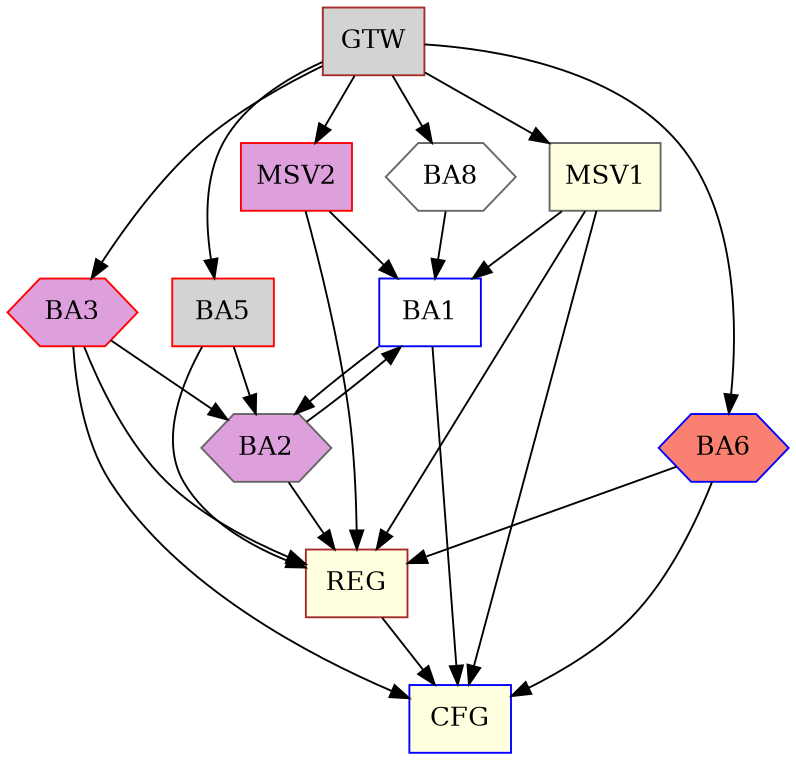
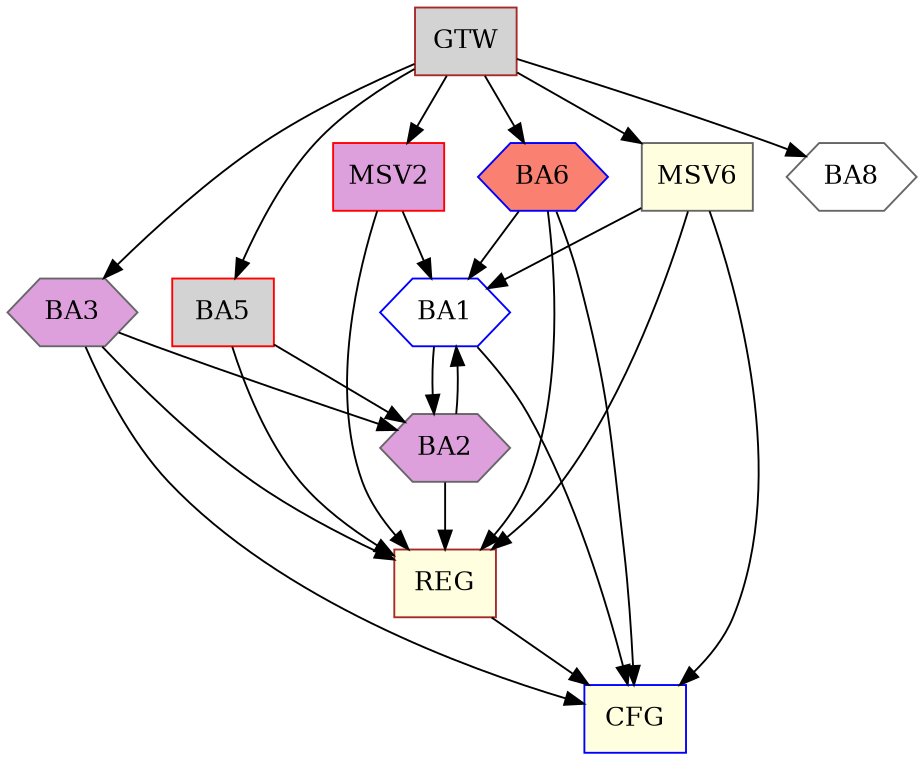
node "MSV1": label "MSV1" -> "MSV6"
edge "BA8" -> "BA1": now "BA6" -> "BA1"
node "BA3": color red -> gray40
node "BA1": shape box -> hexagon
